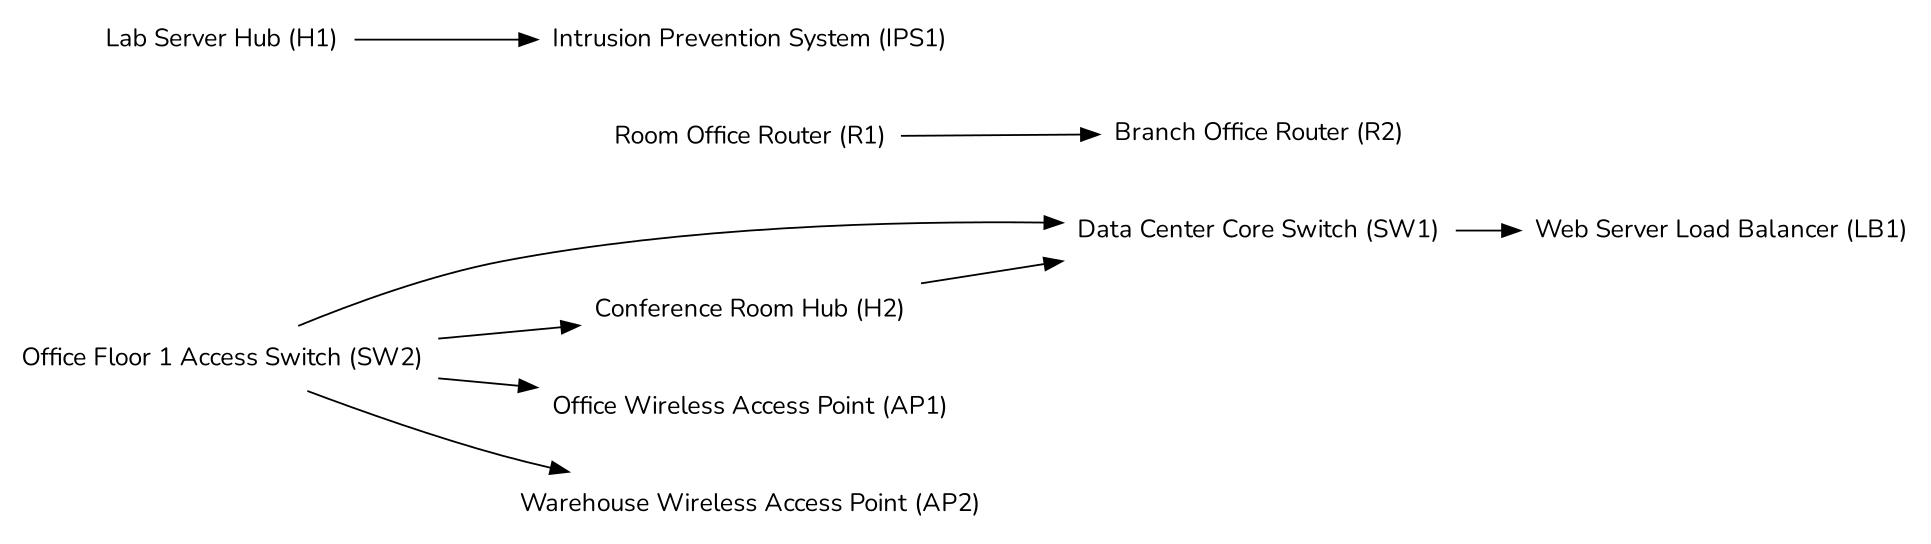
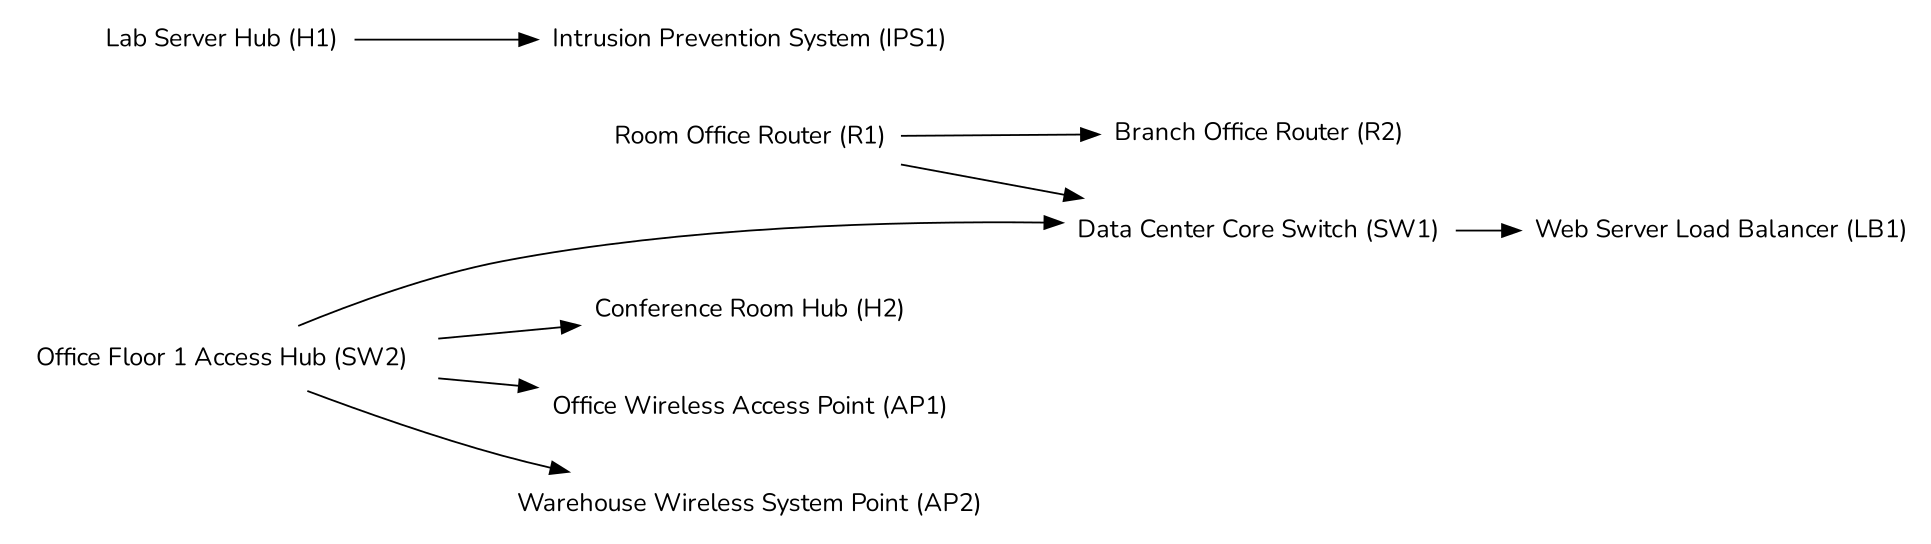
edge "Conference Room Hub (H2)" -> "Data Center Core Switch (SW1)": now "Room Office Router (R1)" -> "Data Center Core Switch (SW1)"
node "Office Floor 1 Access Switch (SW2)": label "Office Floor 1 Access Switch (SW2)" -> "Office Floor 1 Access Hub (SW2)"
node "Warehouse Wireless Access Point (AP2)": label "Warehouse Wireless Access Point (AP2)" -> "Warehouse Wireless System Point (AP2)"
